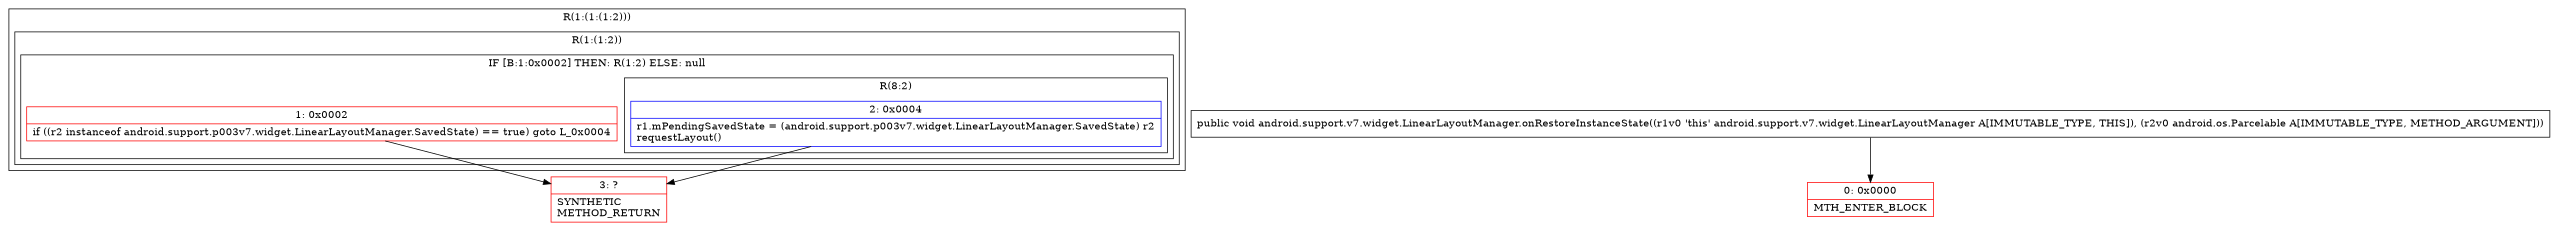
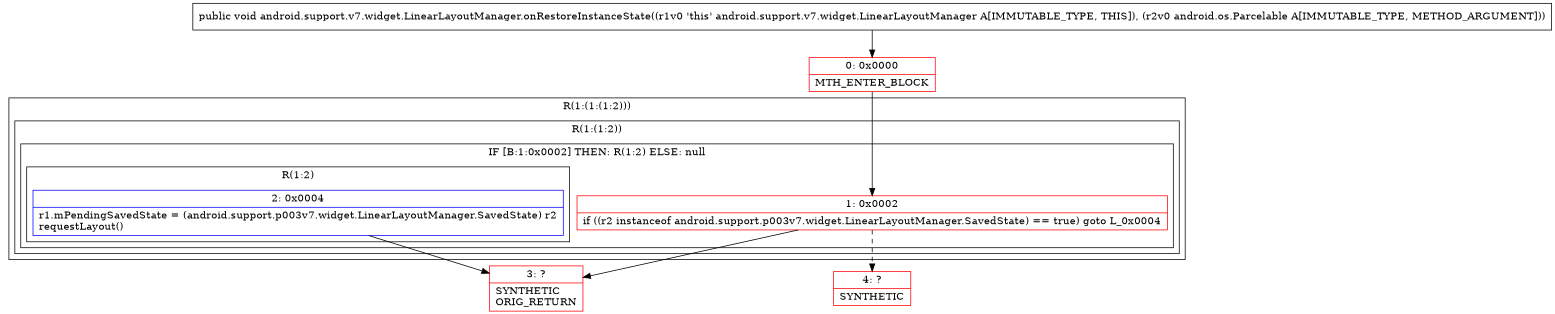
cluster "R(8:2)": label "R(8:2)" -> "R(1:2)"
edge "0: 0x0000" -> "1: 0x0002": added
node "3: ?": text "METHOD_RETURN" -> "ORIG_RETURN"
node "4: ?": added
